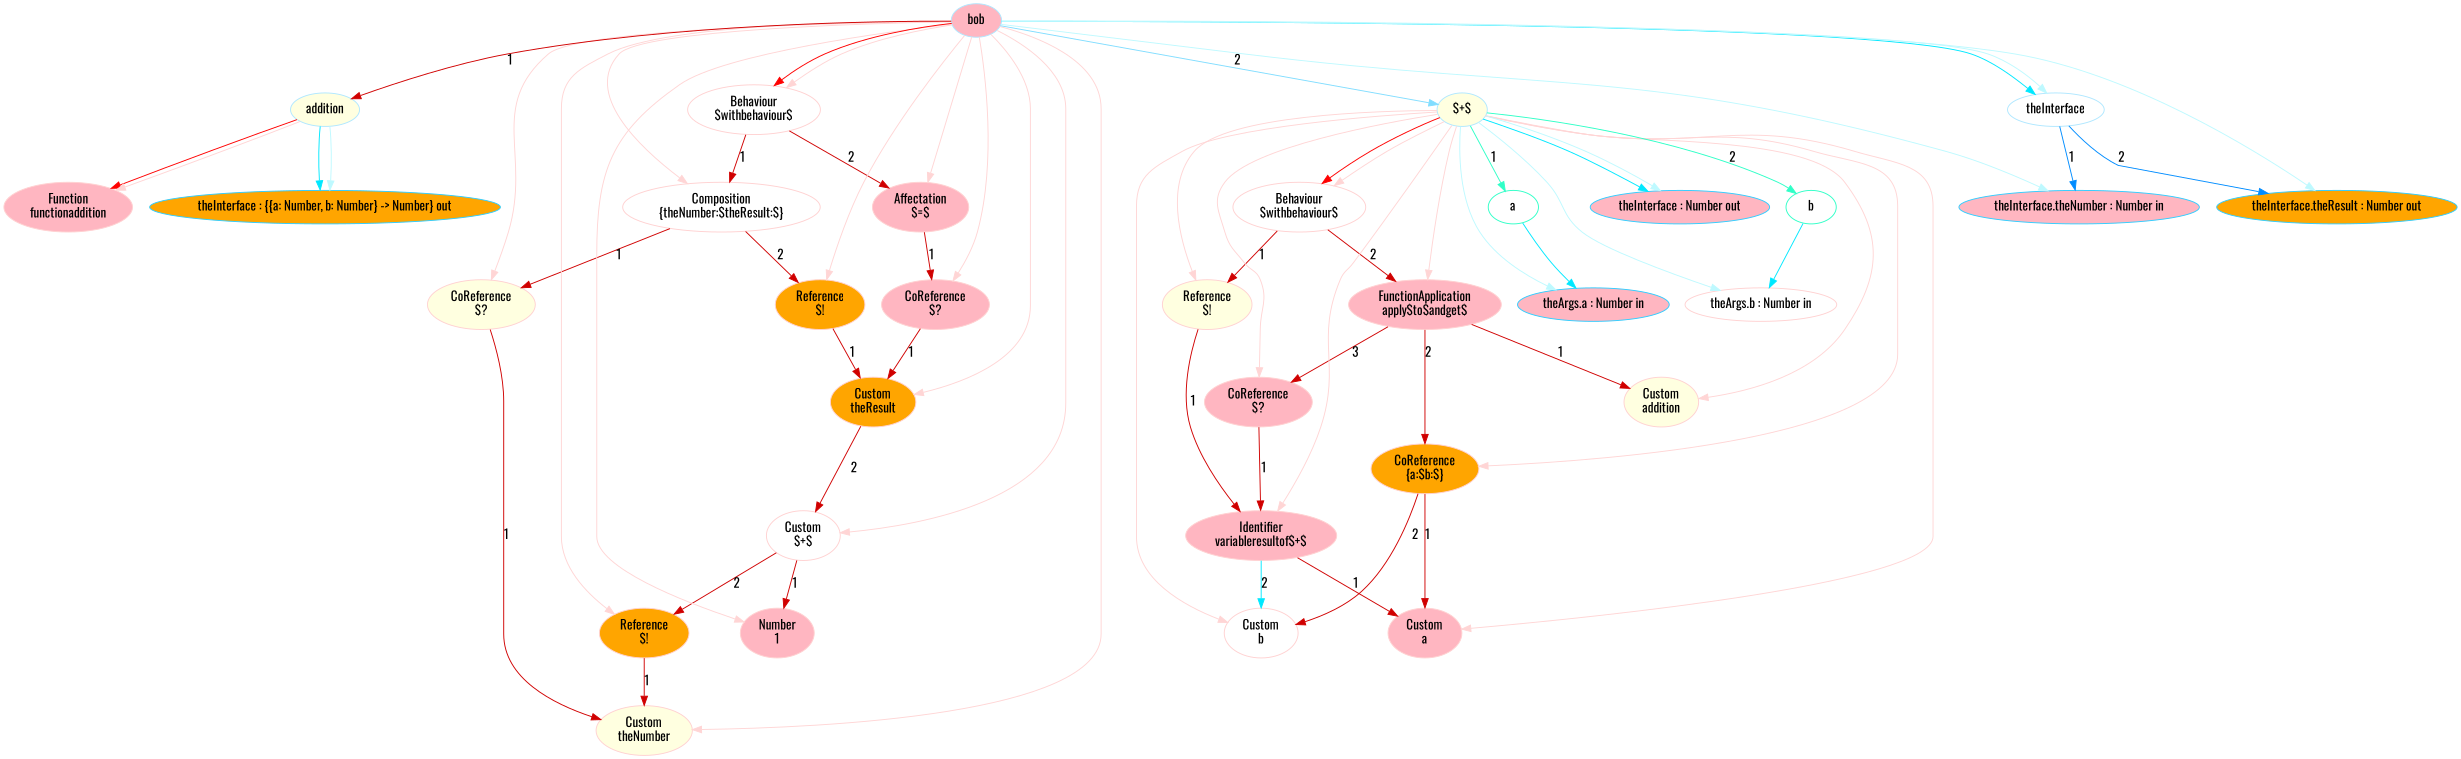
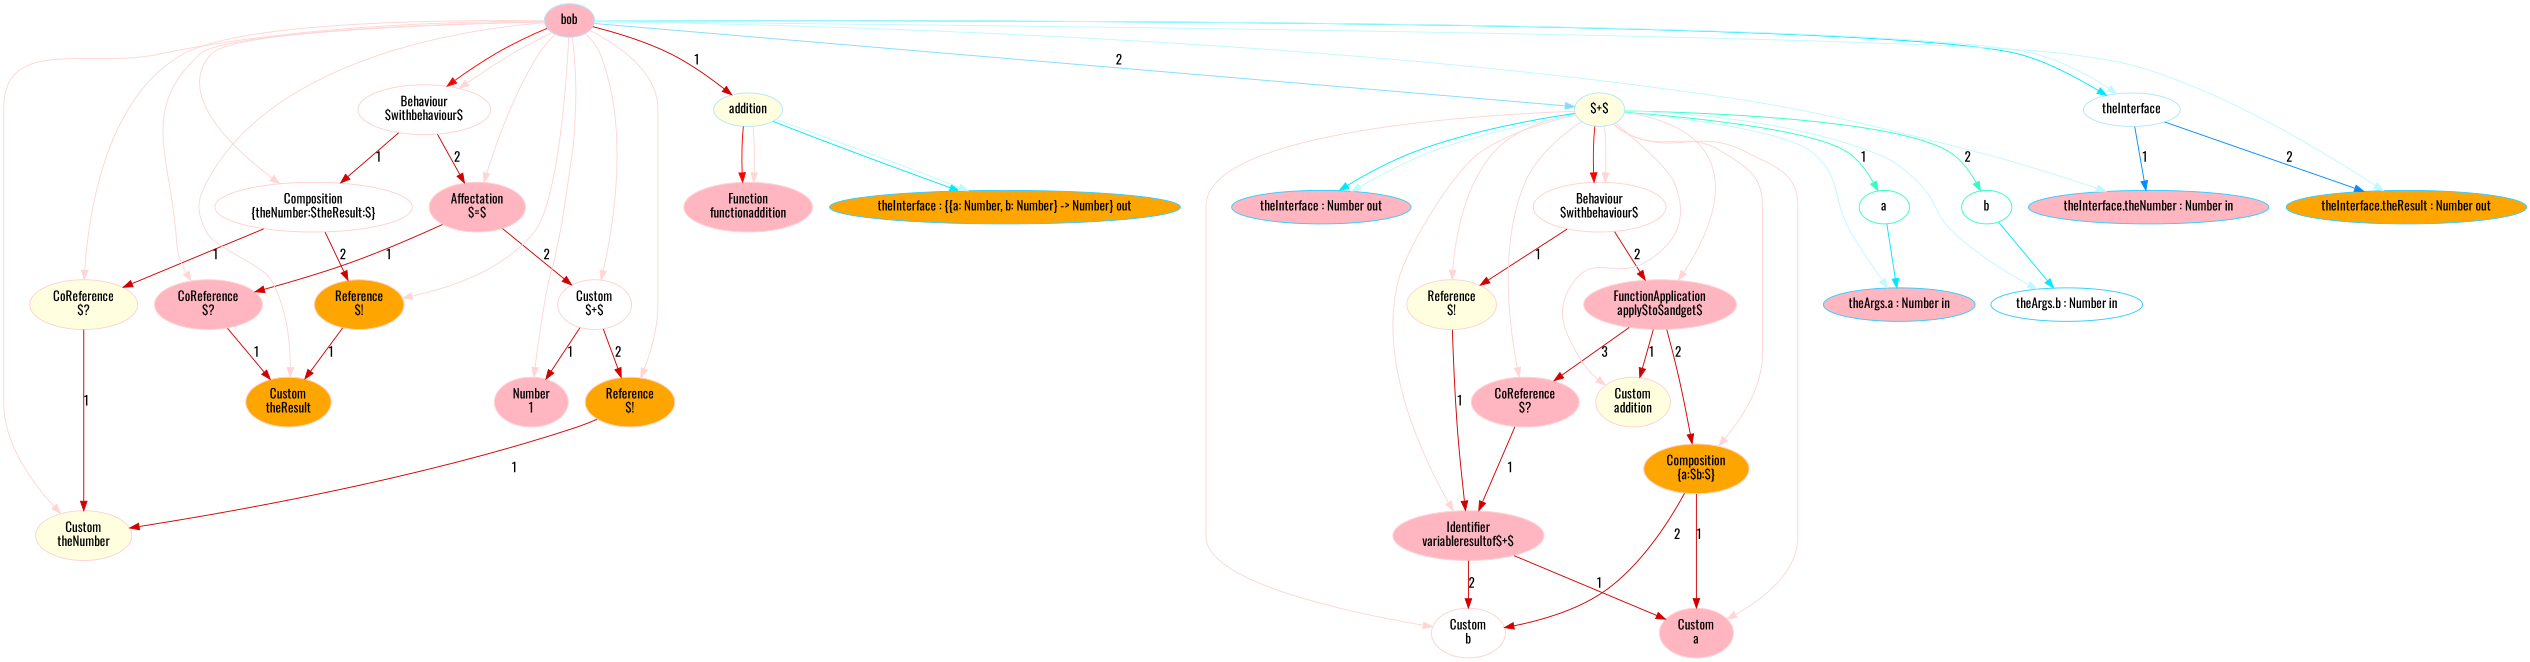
node "theArgs.b : Number in": color #ffd1d1 -> #2fcdff
edge "Custom theResult" -> "Custom $+$": now "Affectation $=$" -> "Custom $+$"
node "CoReference {a:$b:$}": label "CoReference {a:$b:$}" -> "Composition {a:$b:$}"
edge "Identifier variableresultof$+$" -> "Custom b": color #00e8ff -> #d00000
